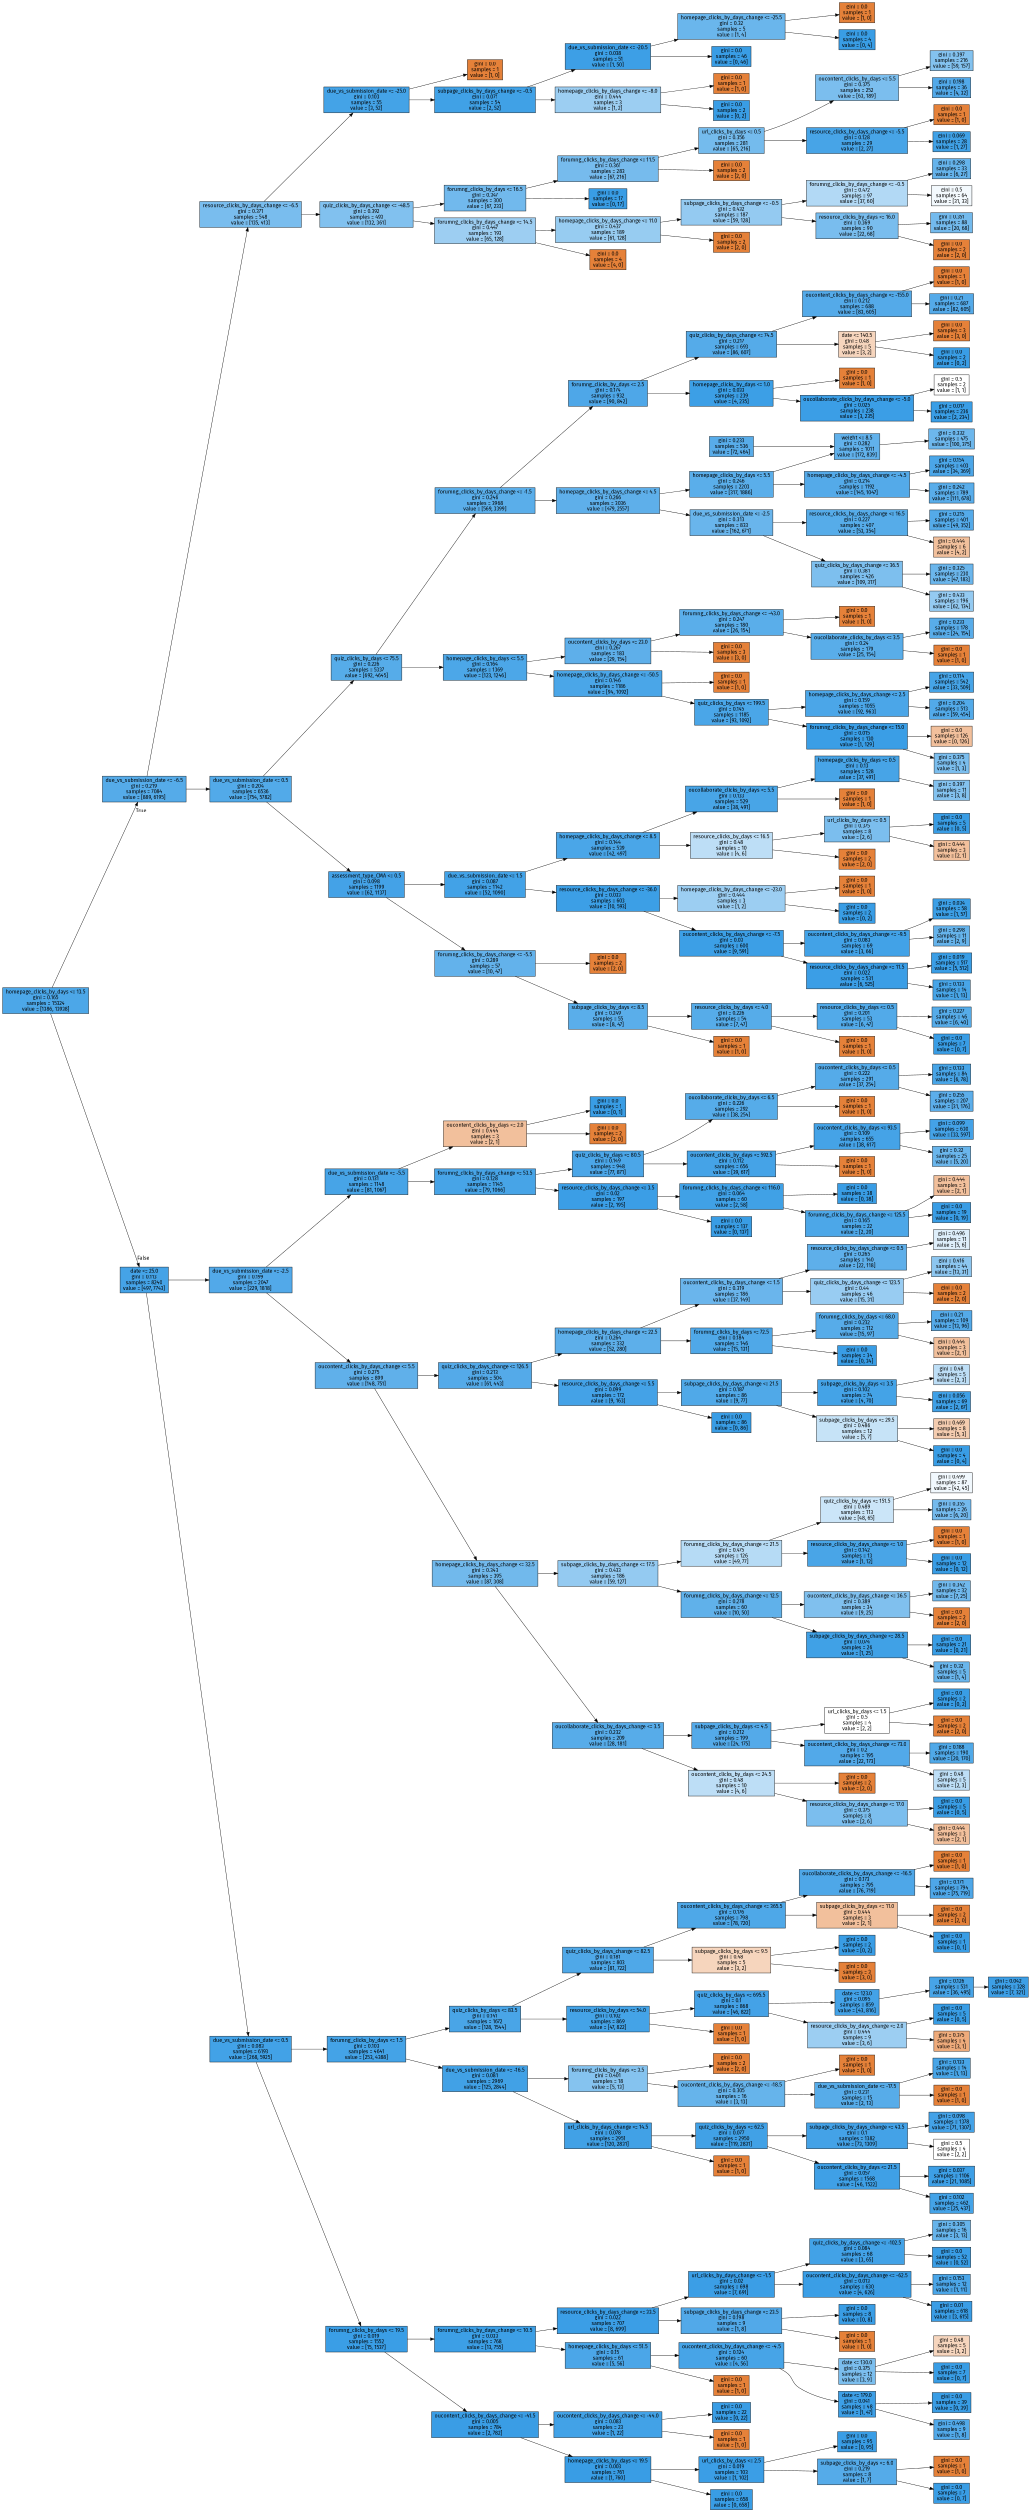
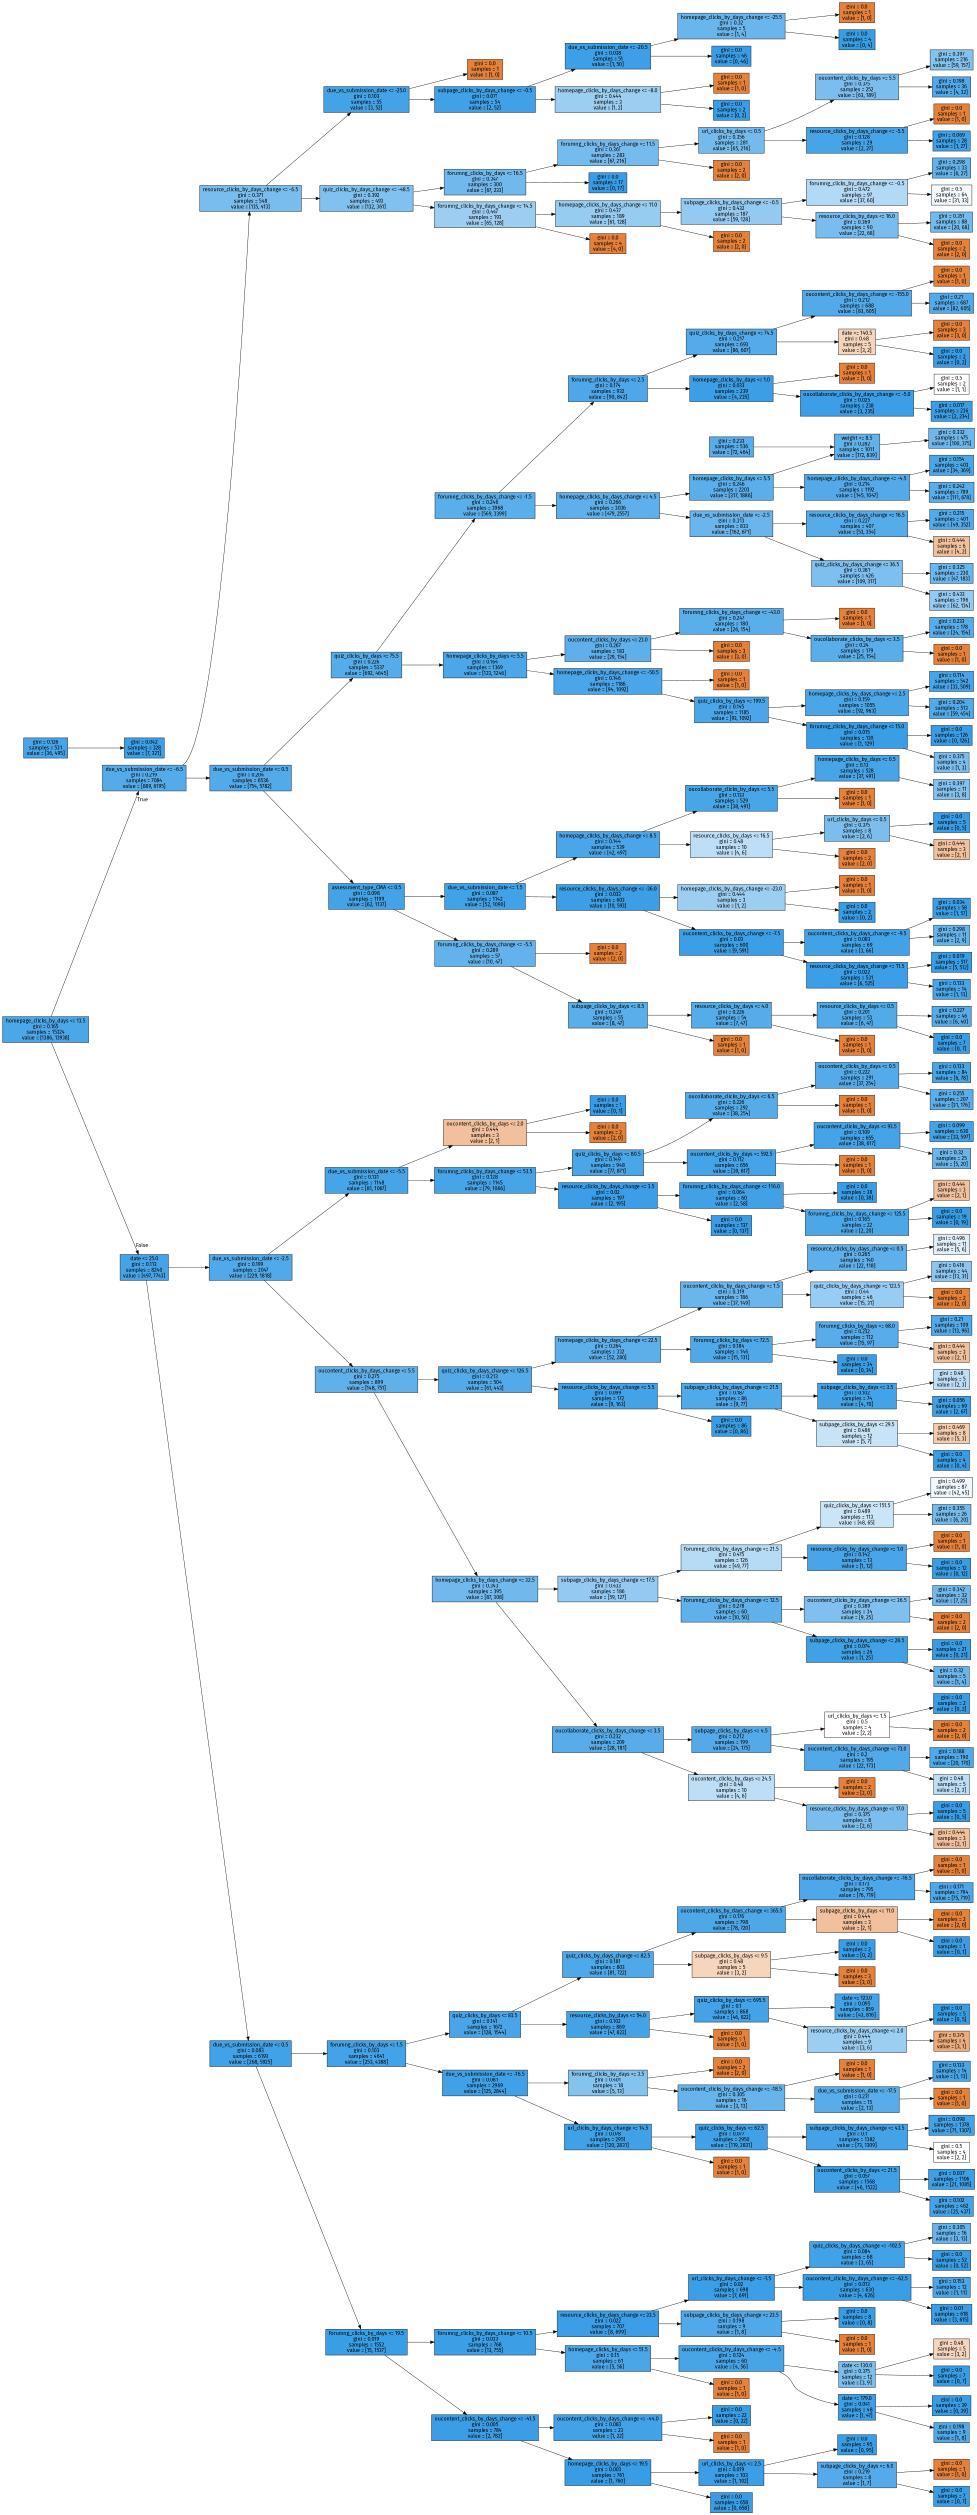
node "gini = 0.0 samples = 126 value = [0, 126]": fillcolor #e581397f -> #399de5ff
edge "date <= 123.0 gini = 0.095 samples = 859 value = [43, 816]" -> "gini = 0.126 samples = 531 value = [36, 495]": removed
node "gini = 0.498 samples = 9 value = [1, 8]": label "gini = 0.498 samples = 9 value = [1, 8]" -> "gini = 0.198 samples = 9 value = [1, 8]"
